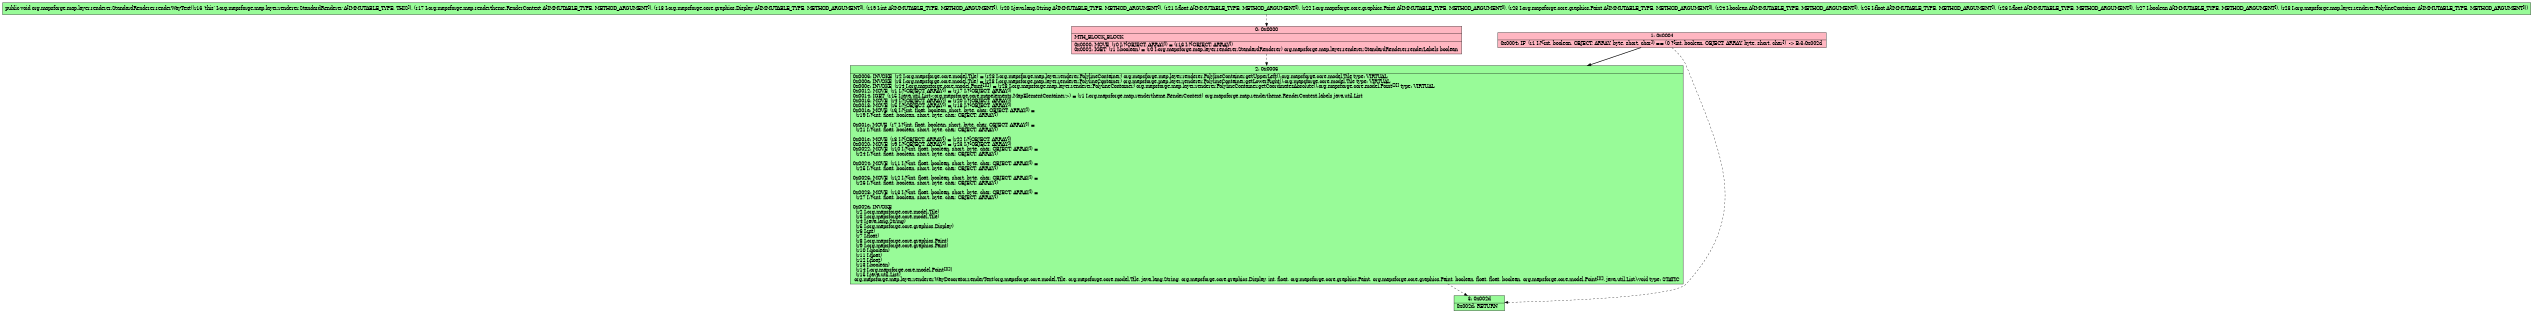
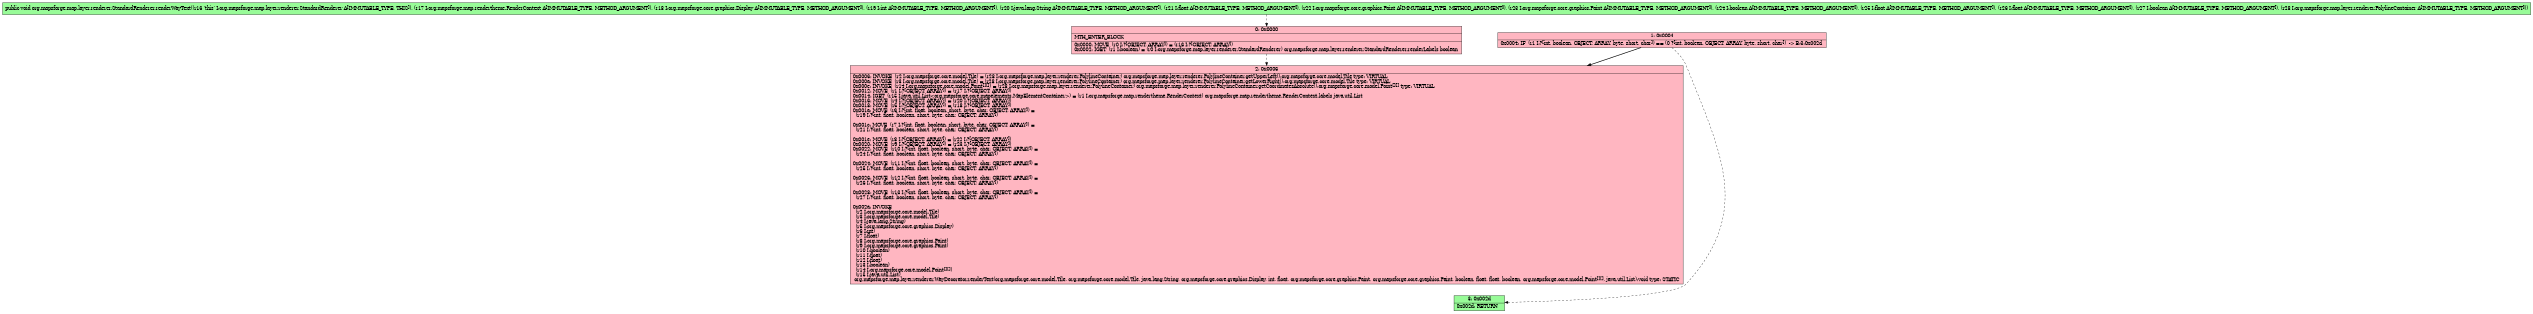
node "0: 0x0000": text "MTH_BLOCK_BLOCK" -> "MTH_ENTER_BLOCK"
node "2: 0x0006": fillcolor palegreen -> lightpink
edge "2: 0x0006" -> "3: 0x002d": removed
